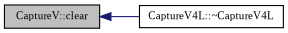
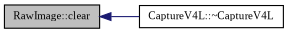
node "CaptureV::clear": label "CaptureV::clear" -> "RawImage::clear"
